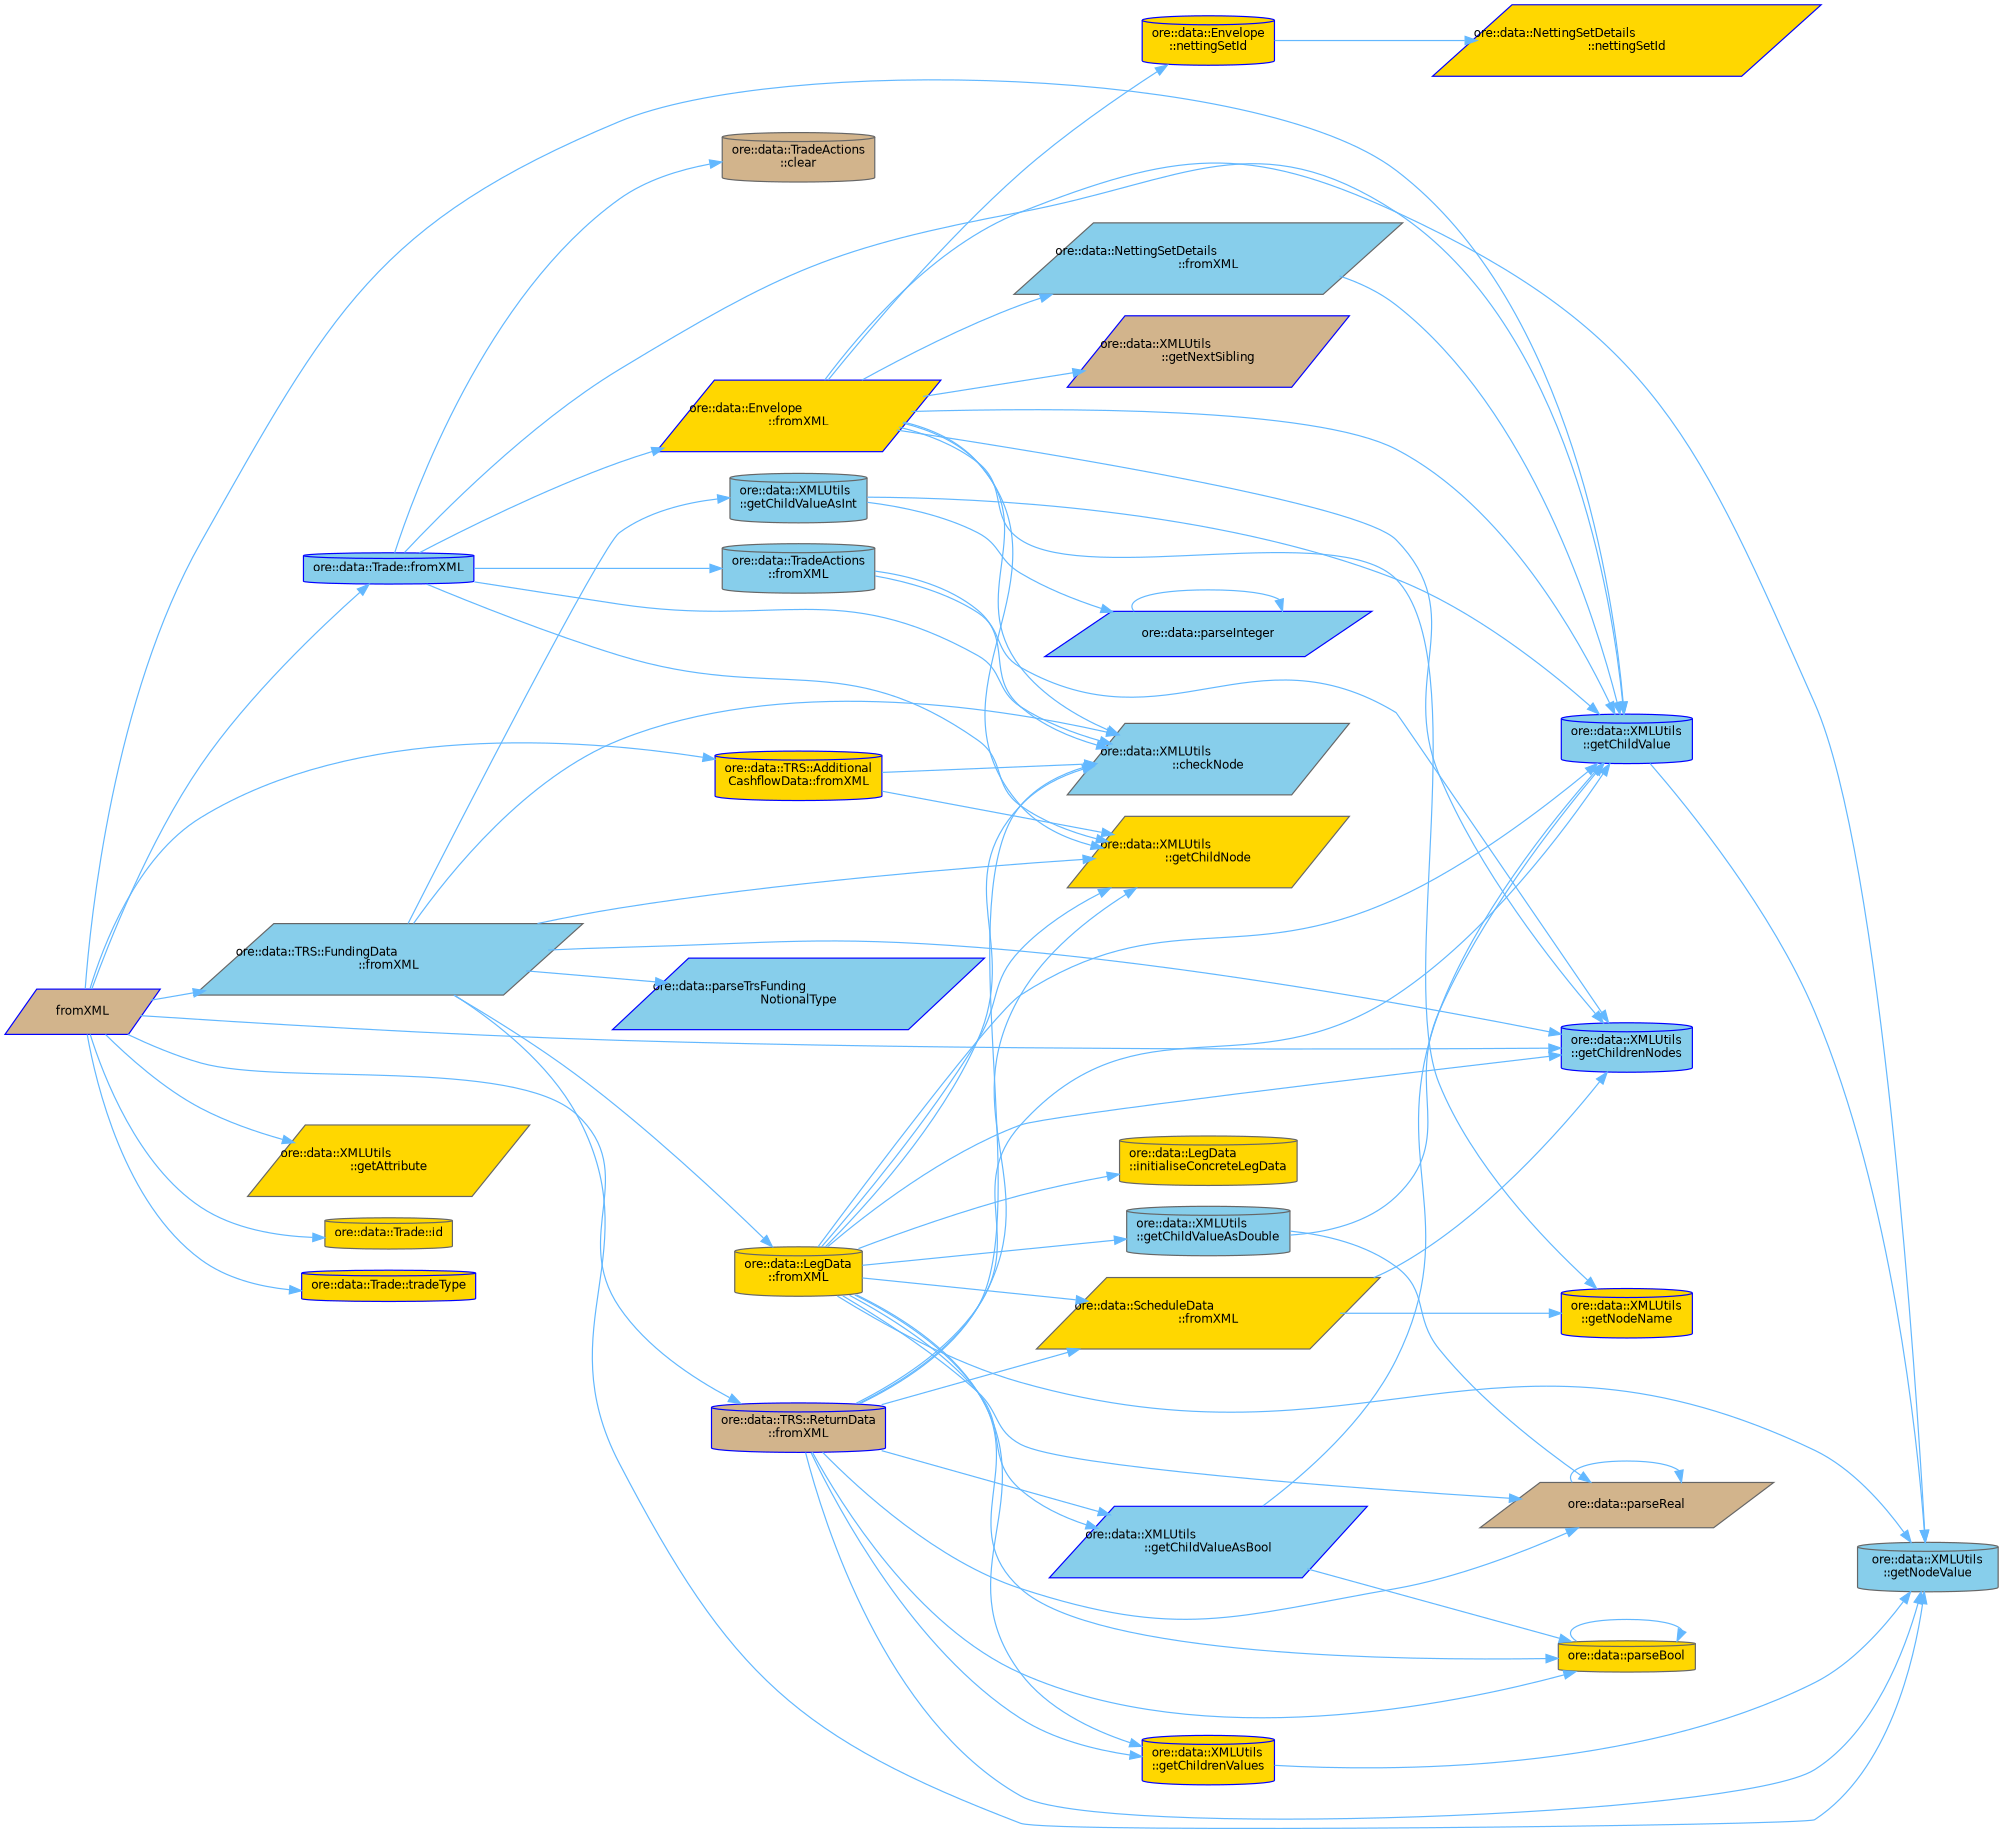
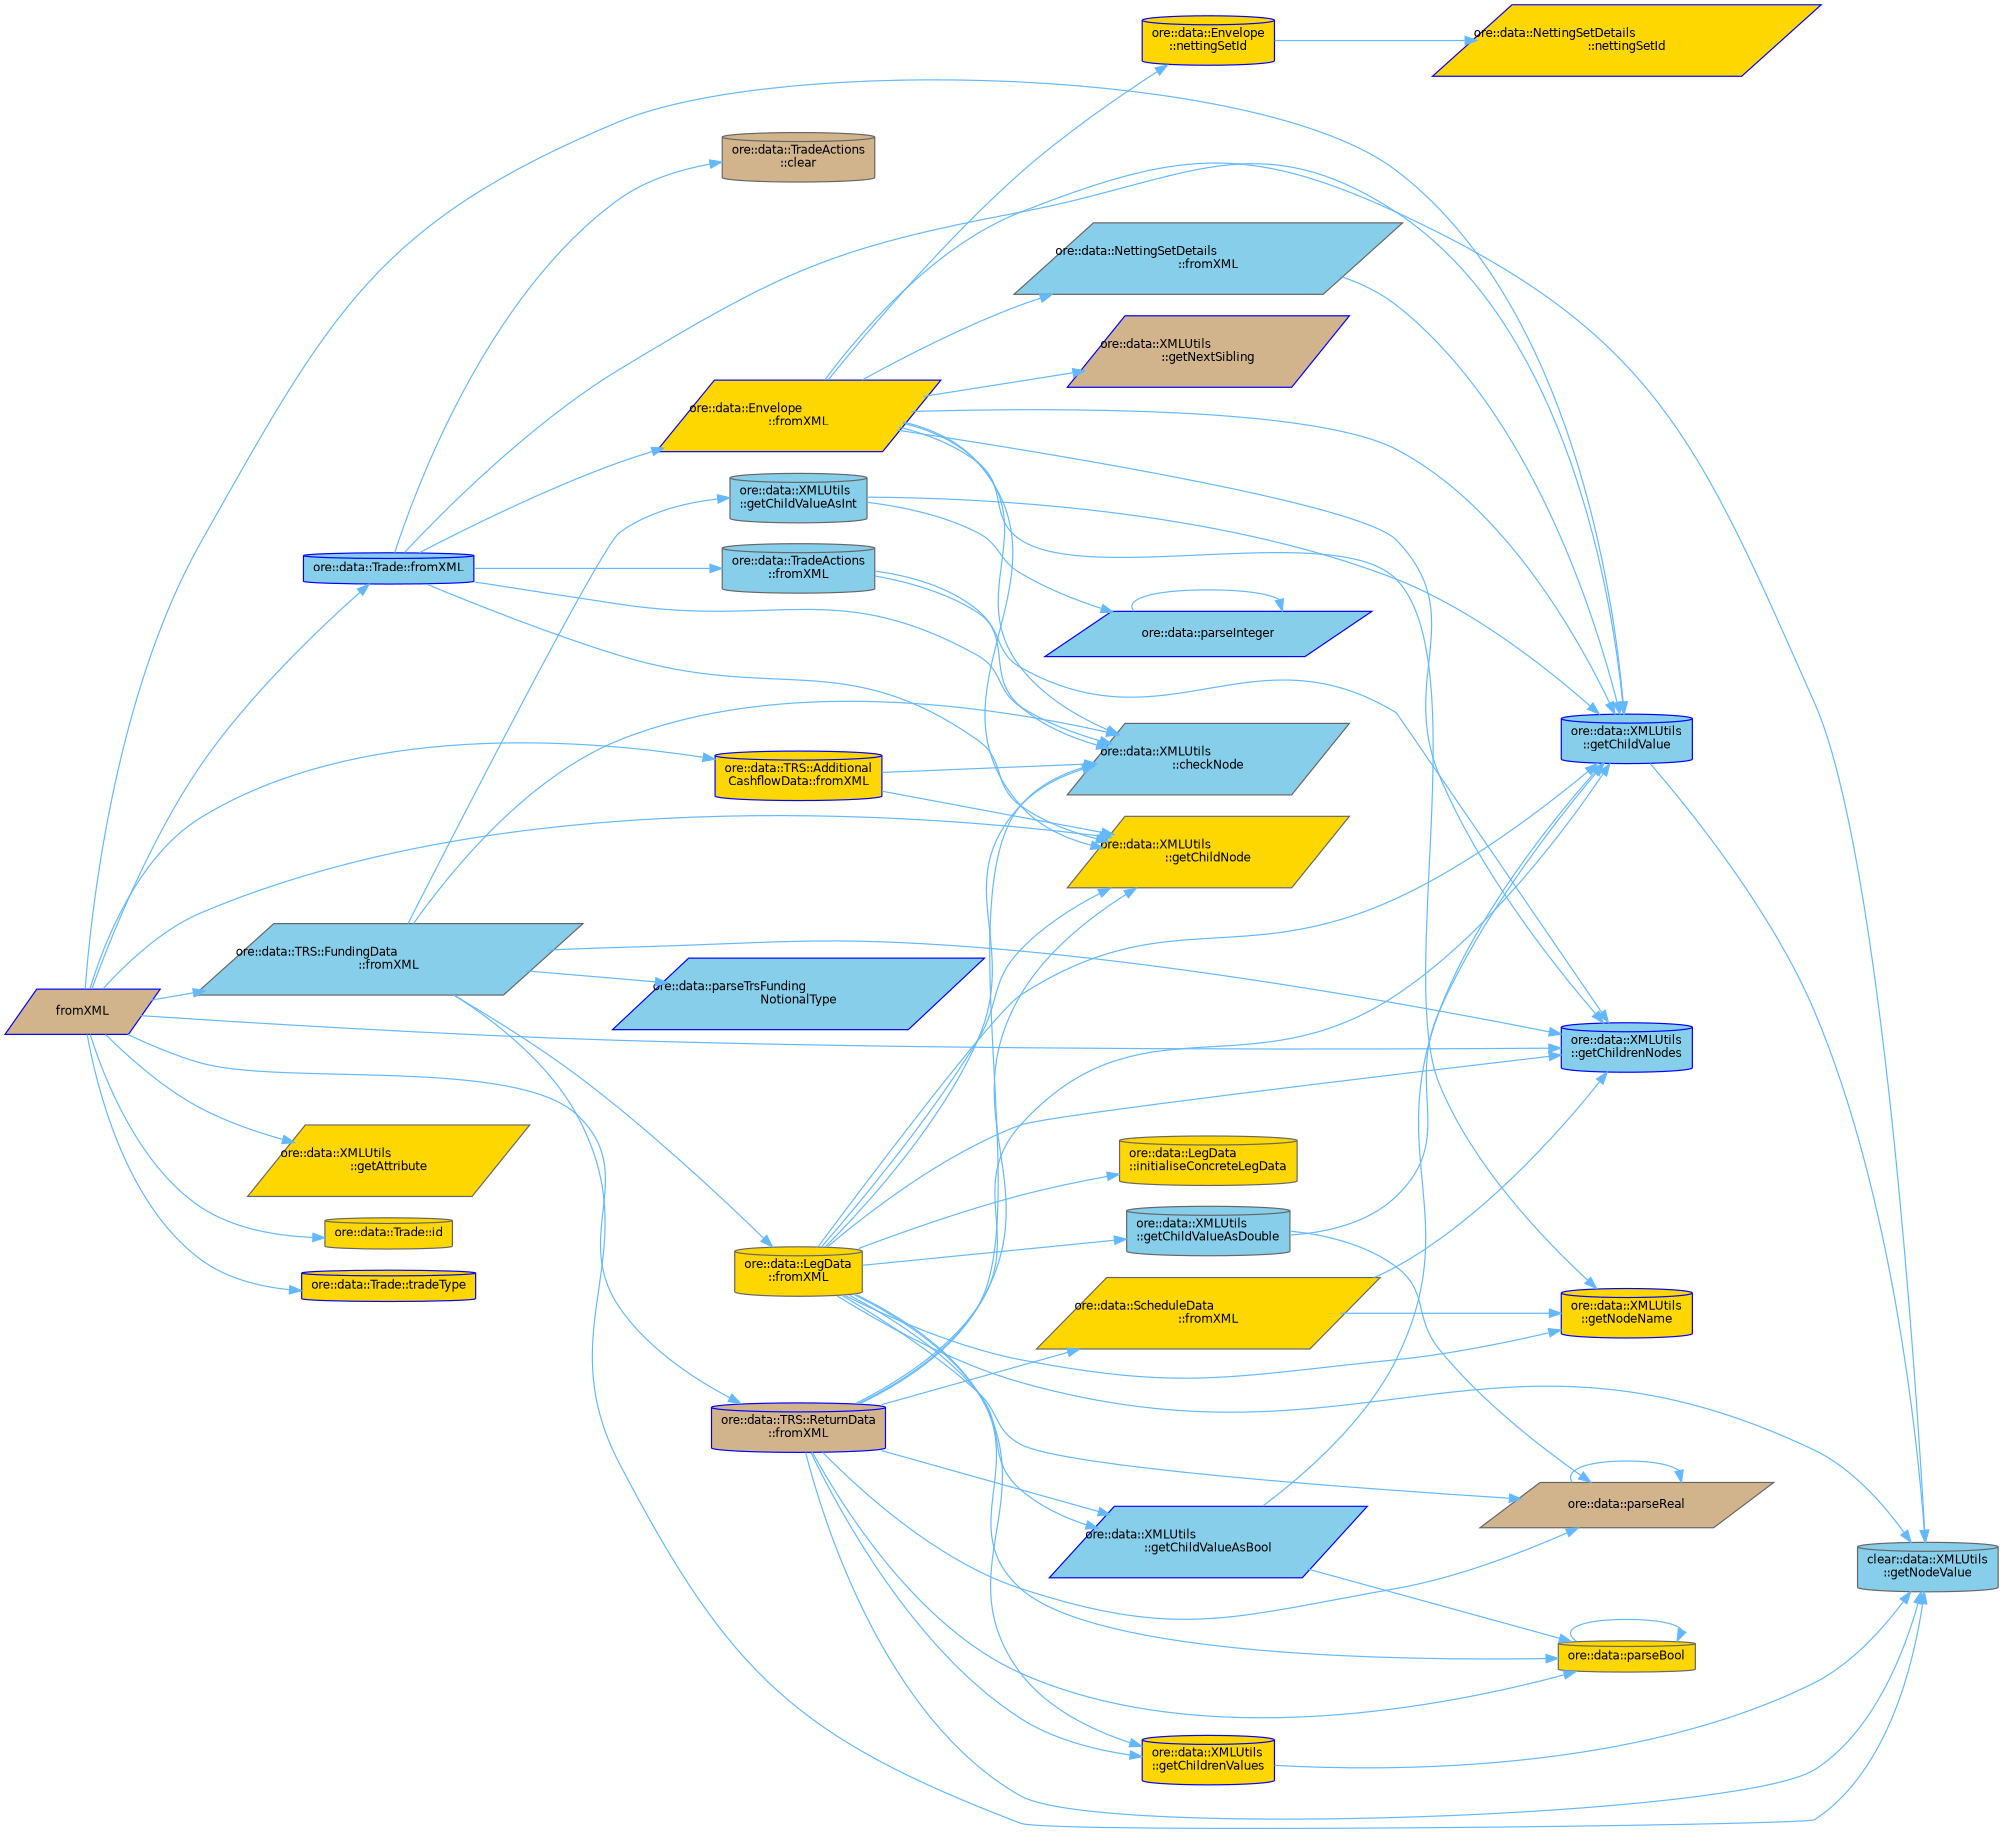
edge "ore::data::TRS::FundingData ::fromXML" -> "ore::data::XMLUtils ::getChildNode": now "fromXML" -> "ore::data::XMLUtils ::getChildNode"
edge "ore::data::LegData ::fromXML" -> "ore::data::ScheduleData ::fromXML": now "ore::data::LegData ::fromXML" -> "ore::data::XMLUtils ::getNodeName"
node "ore::data::XMLUtils ::getNodeValue": label "ore::data::XMLUtils ::getNodeValue" -> "clear::data::XMLUtils ::getNodeValue"
